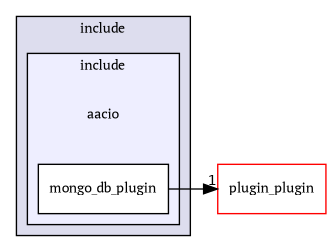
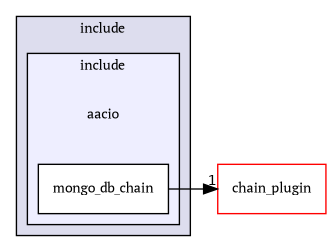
node "mongo_db_plugin": label "mongo_db_plugin" -> "mongo_db_chain"
node "plugin_plugin": label "plugin_plugin" -> "chain_plugin"
